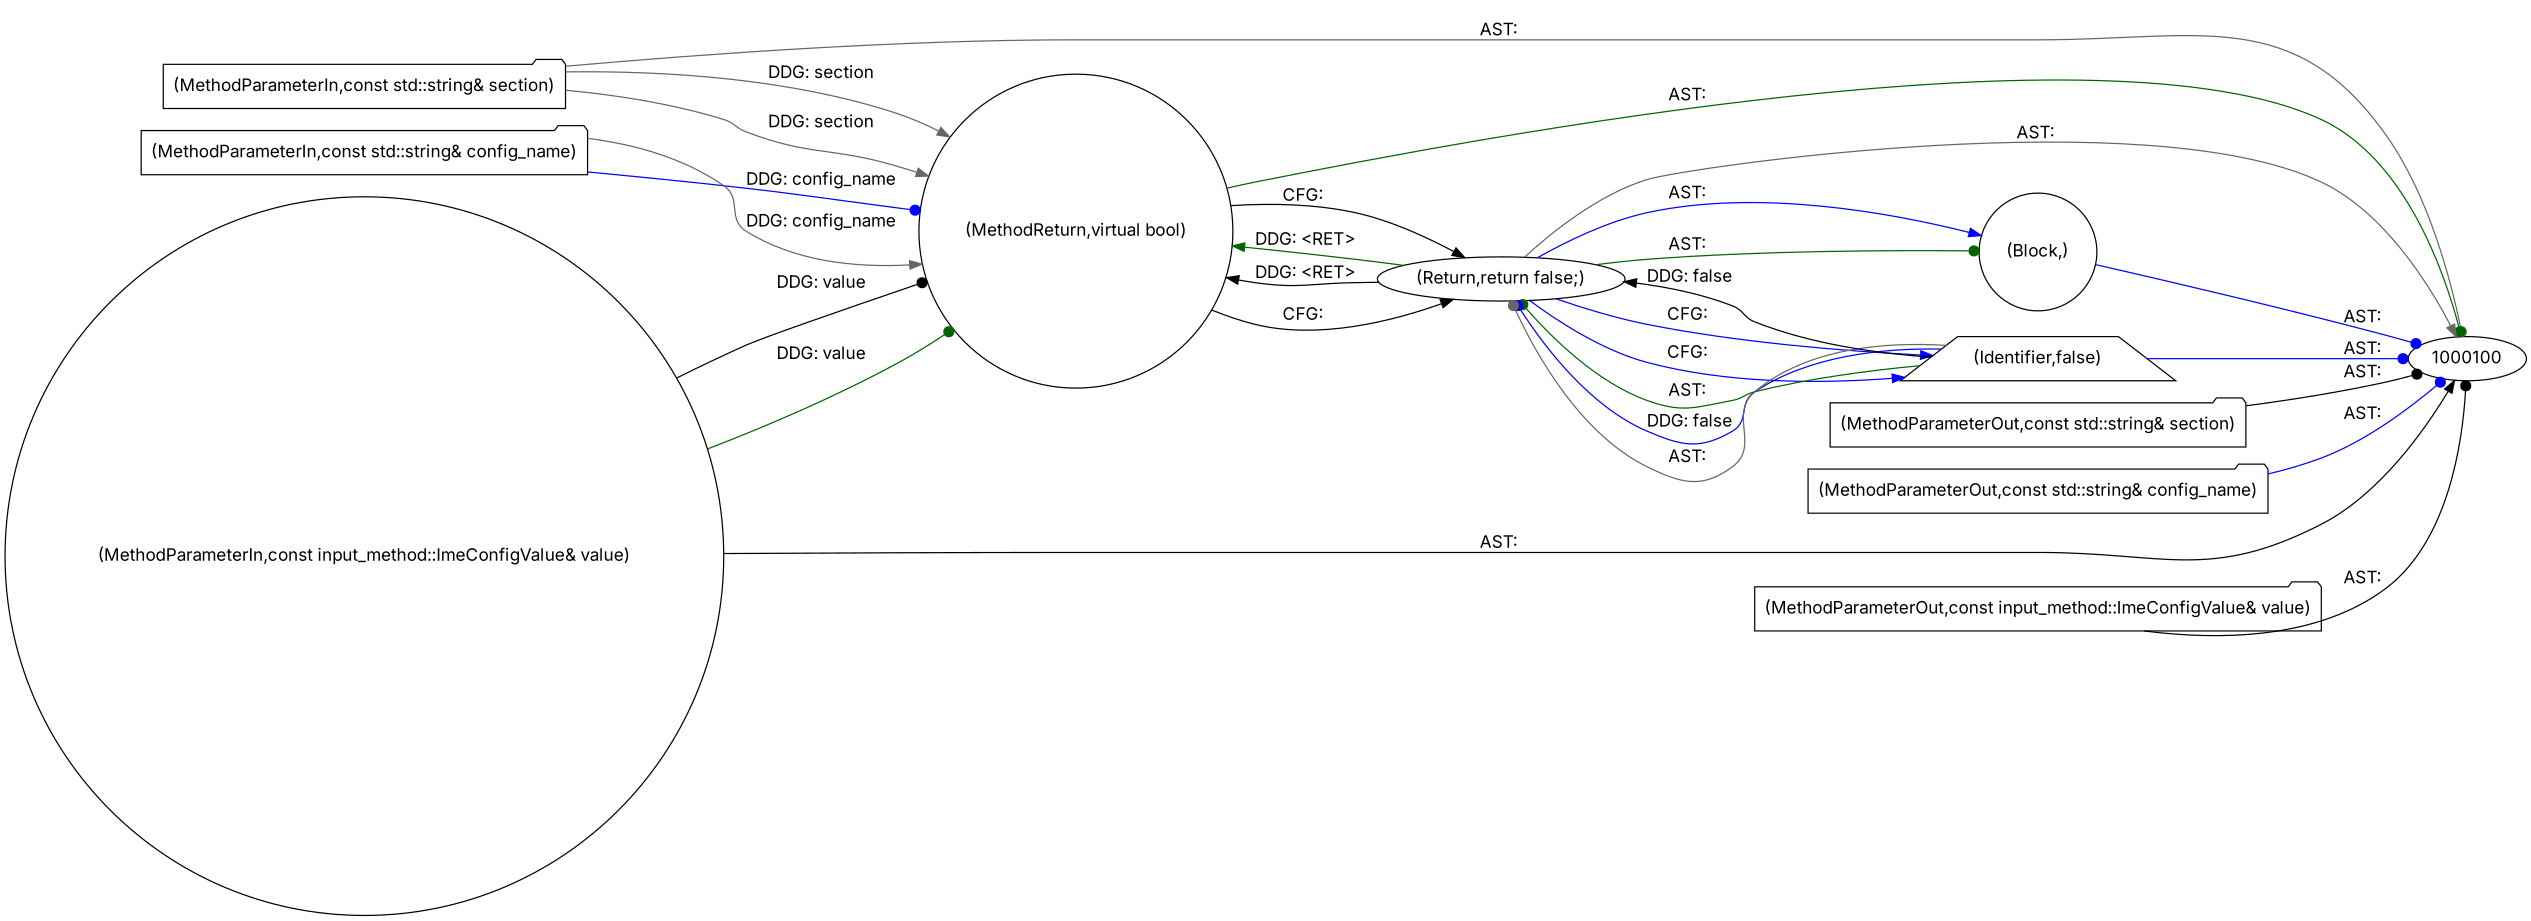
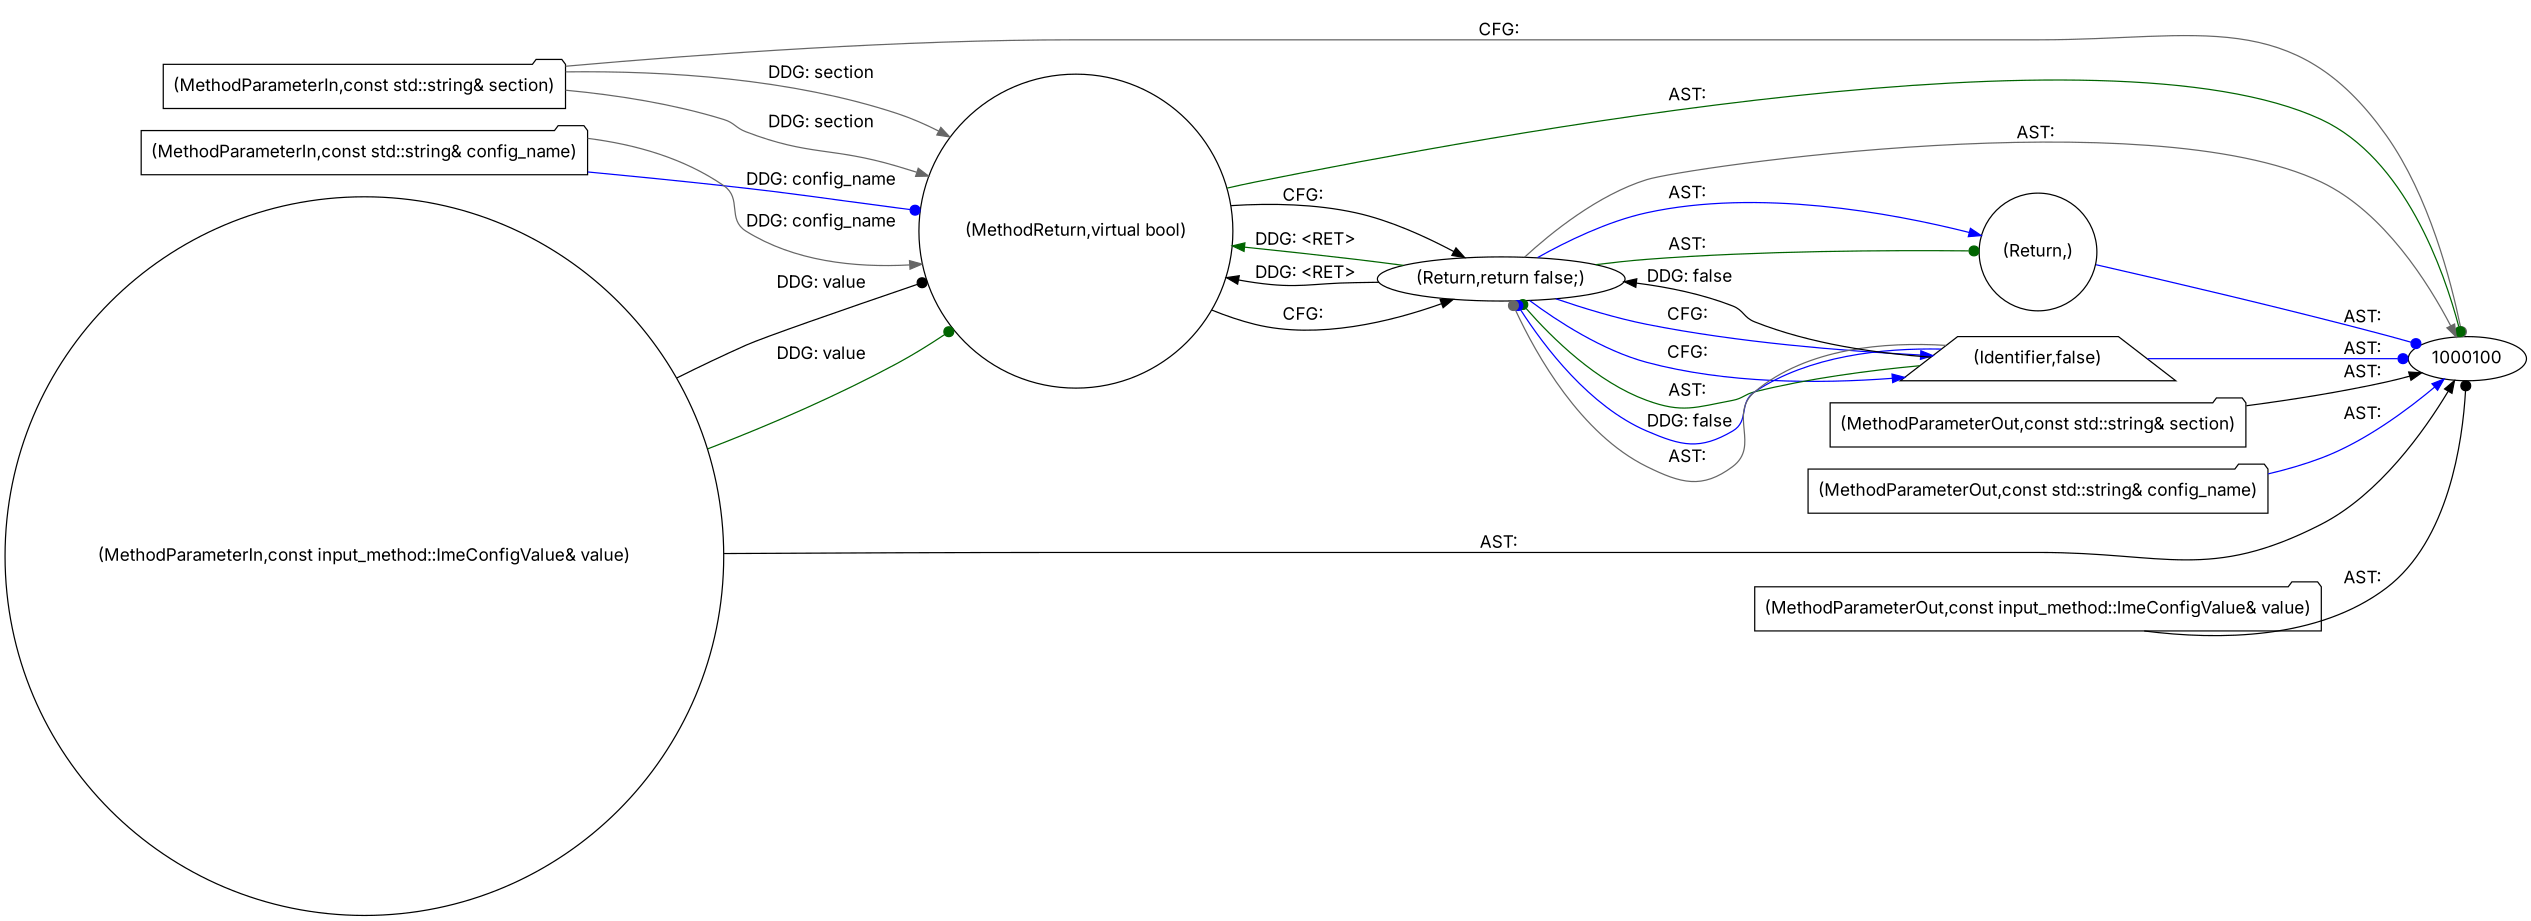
edge "(MethodParameterIn,const std::string& section)" -> "1000100": label "AST: " -> "CFG: "
node "(Block,)": label "(Block,)" -> "(Return,)"
edge "(MethodParameterOut,const std::string& section)" -> "1000100": arrowhead dot -> normal
edge "(MethodParameterOut,const std::string& config_name)" -> "1000100": arrowhead dot -> normal
